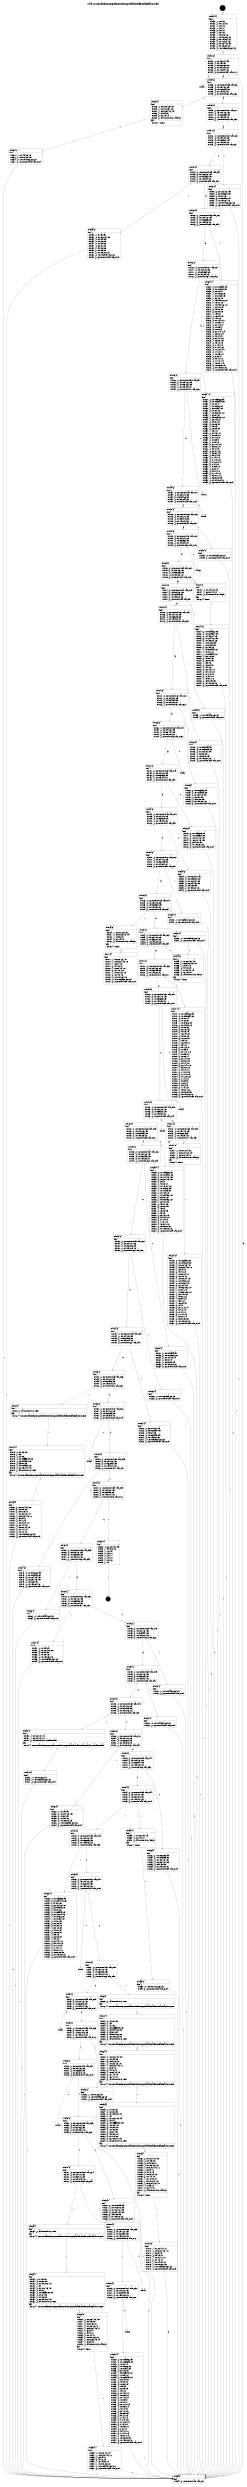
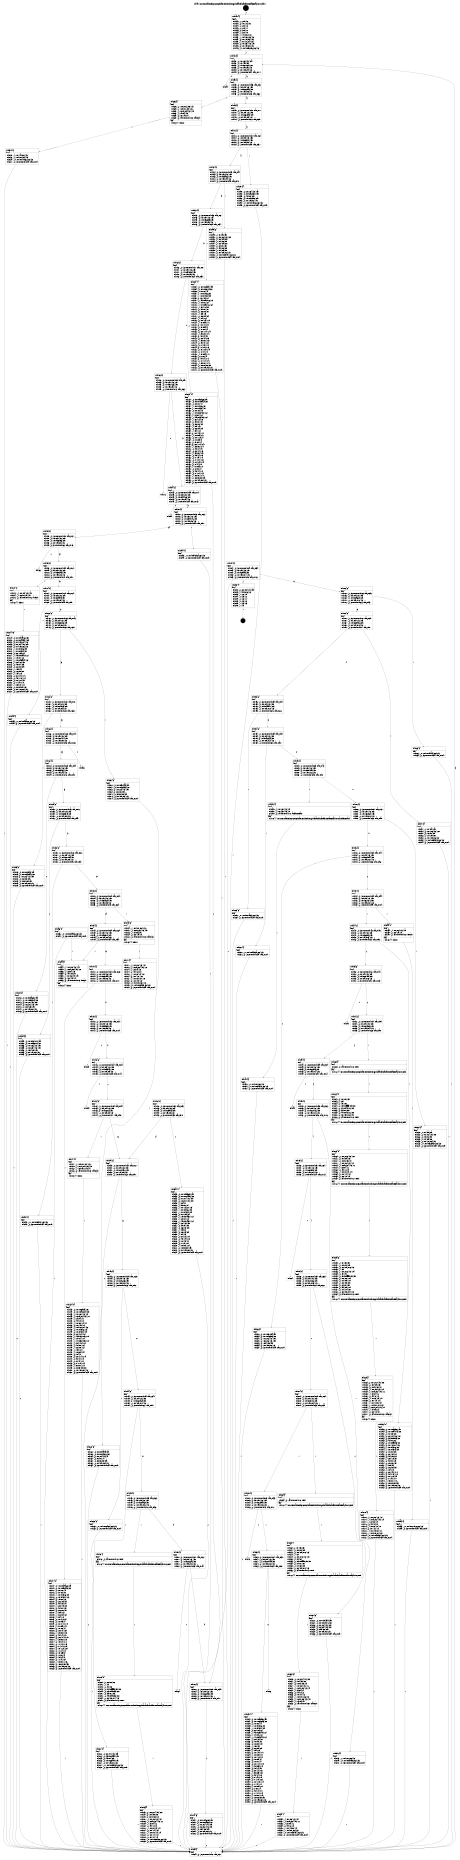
edge "0x401e28 [28]" -> "0x401e44 [28]": reversed
edge "0x40270c [48]" -> "0x402c99 [5]": label " 45" -> " 1"
